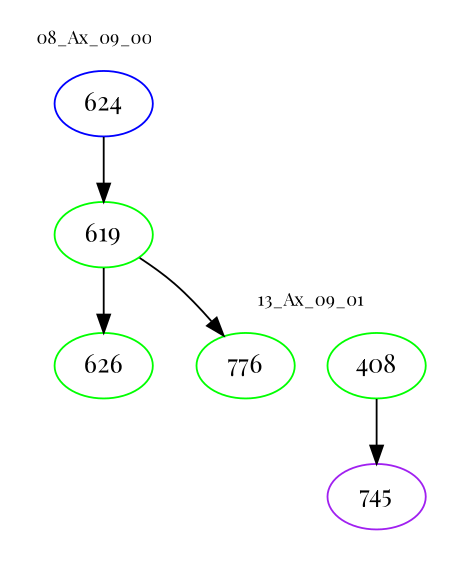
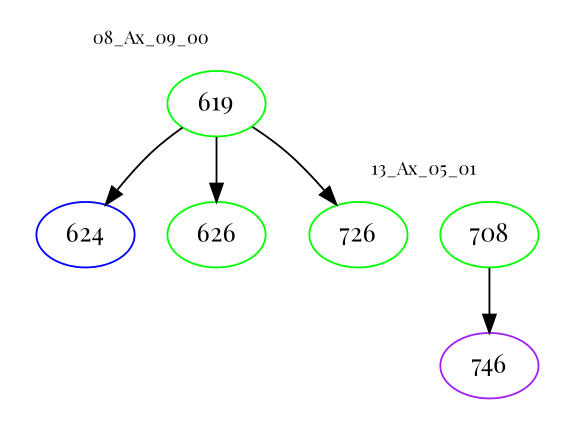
edge "624" -> "619": reversed
cluster "13_Ax_09_01": label "13_Ax_09_01" -> "13_Ax_05_01"
node "776": label "776" -> "726"
node "408": label "408" -> "708"
node "745": label "745" -> "746"
